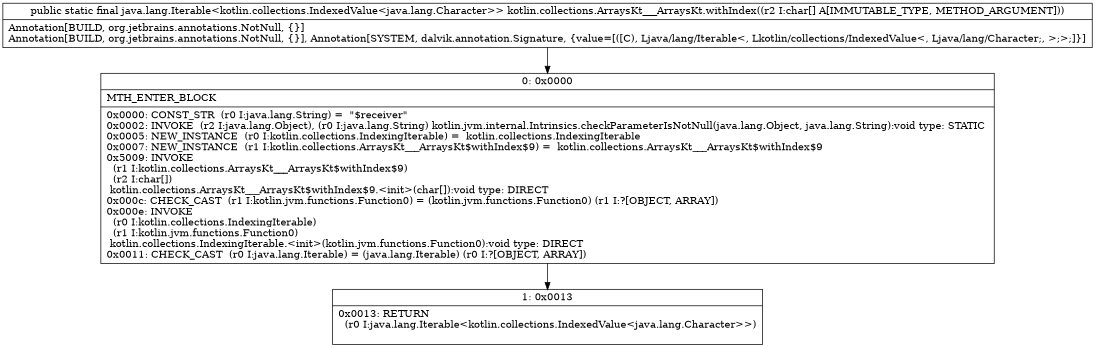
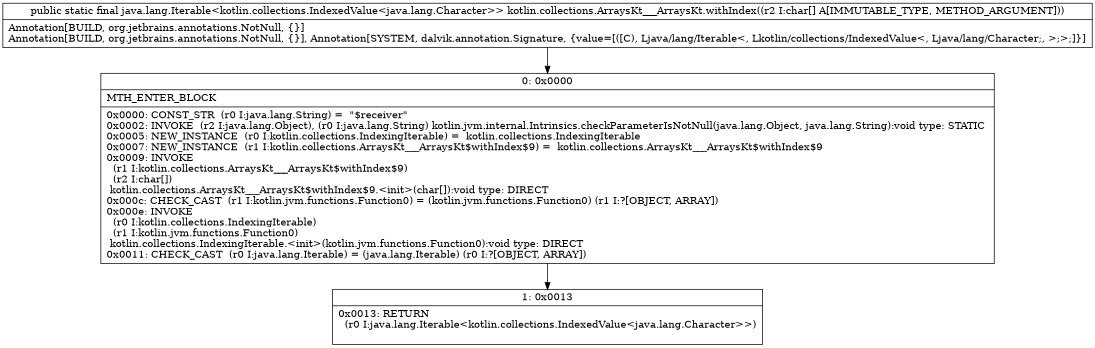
node "0: 0x0000": text "0x5009: INVOKE" -> "0x0009: INVOKE"
